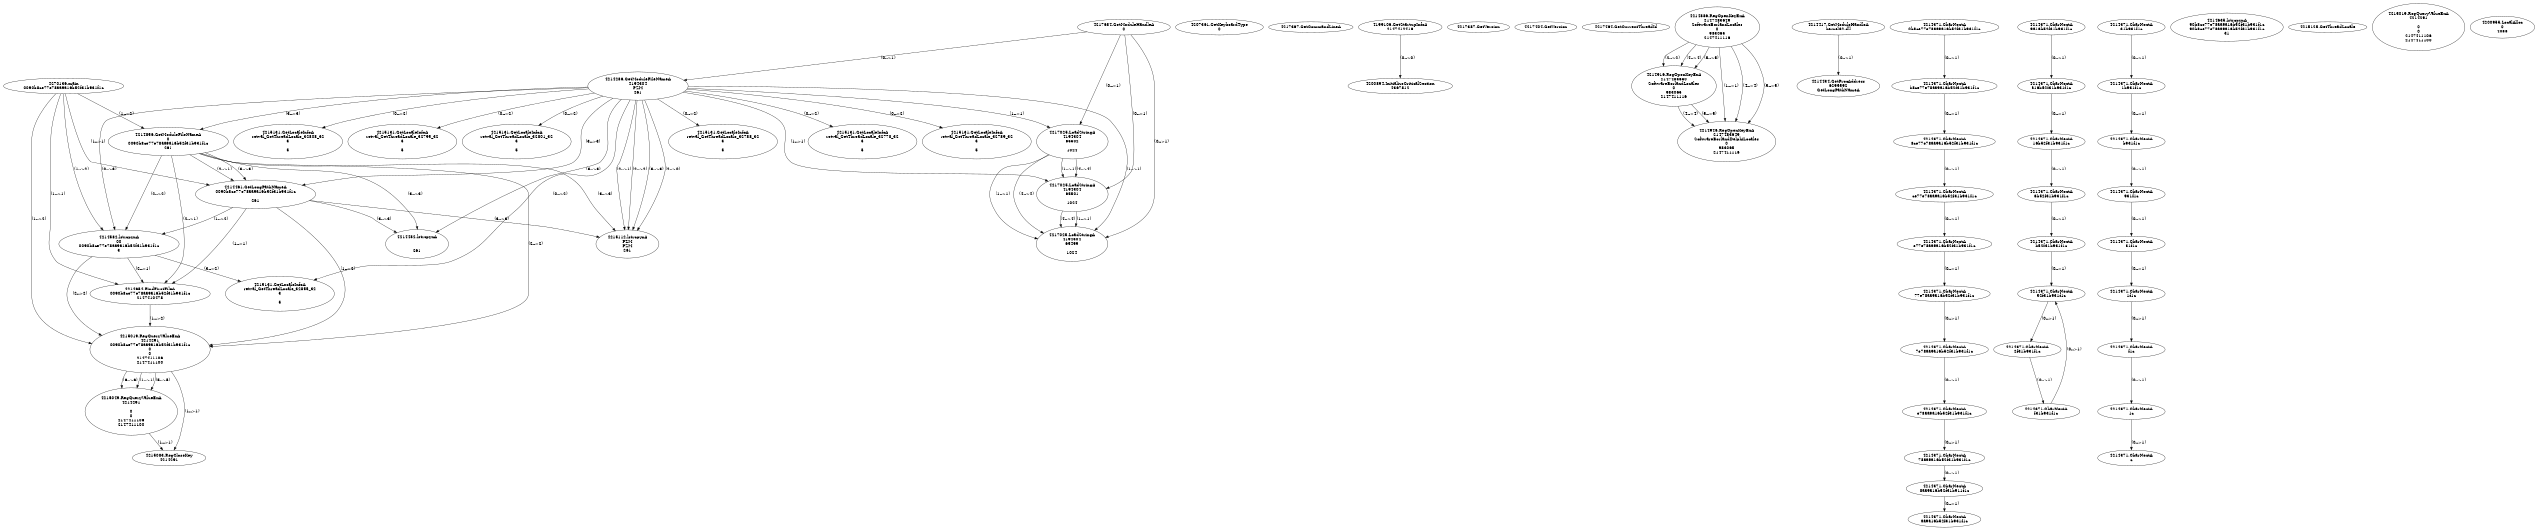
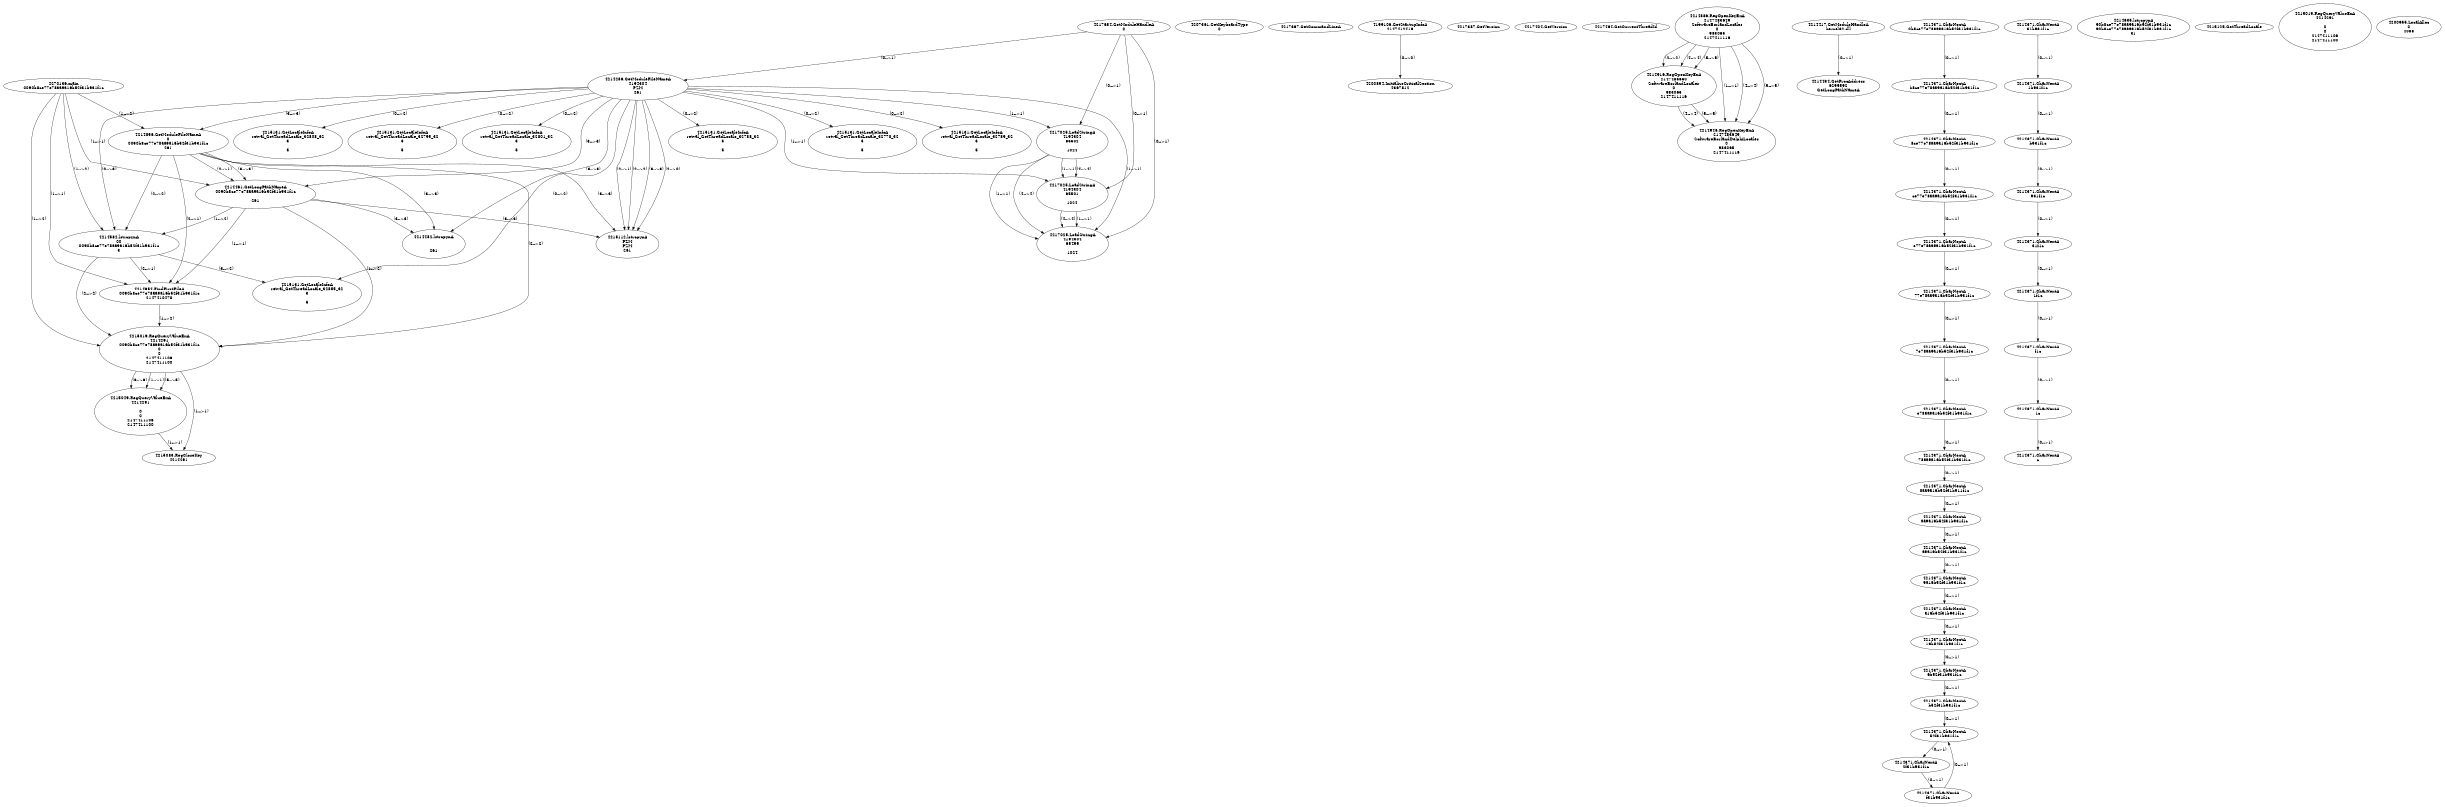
node "4214371.CharNextA a9a16b52f31b931f1c": added
